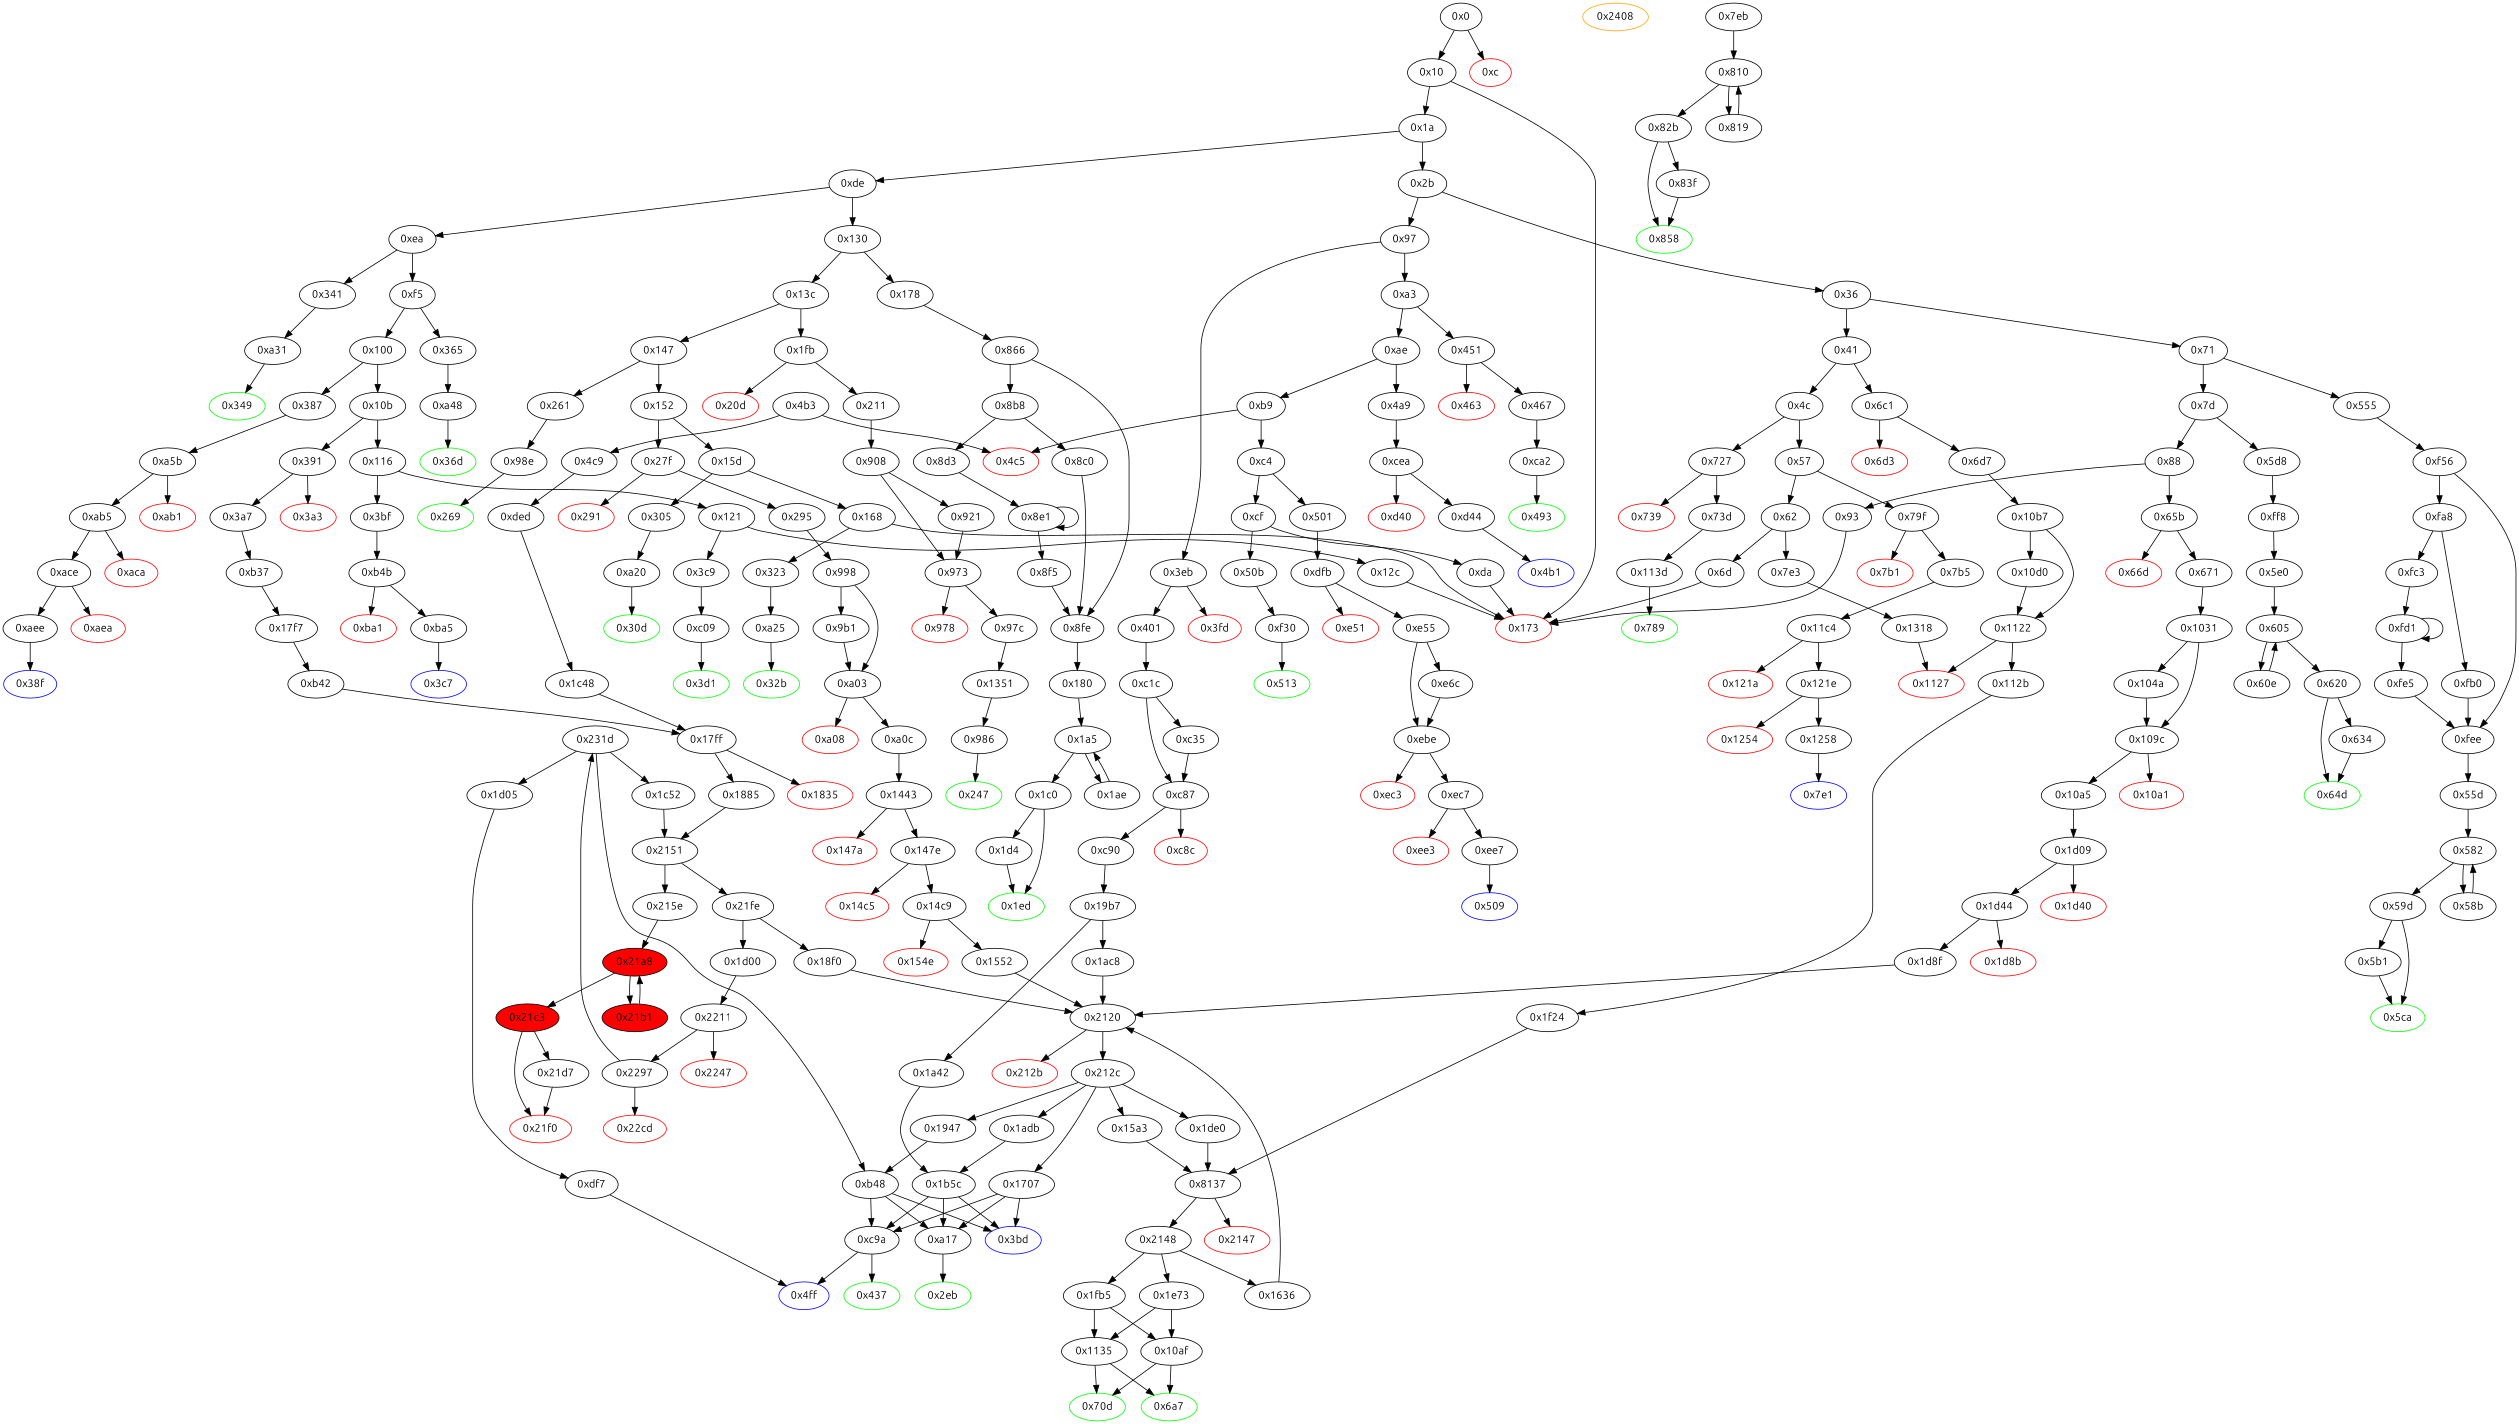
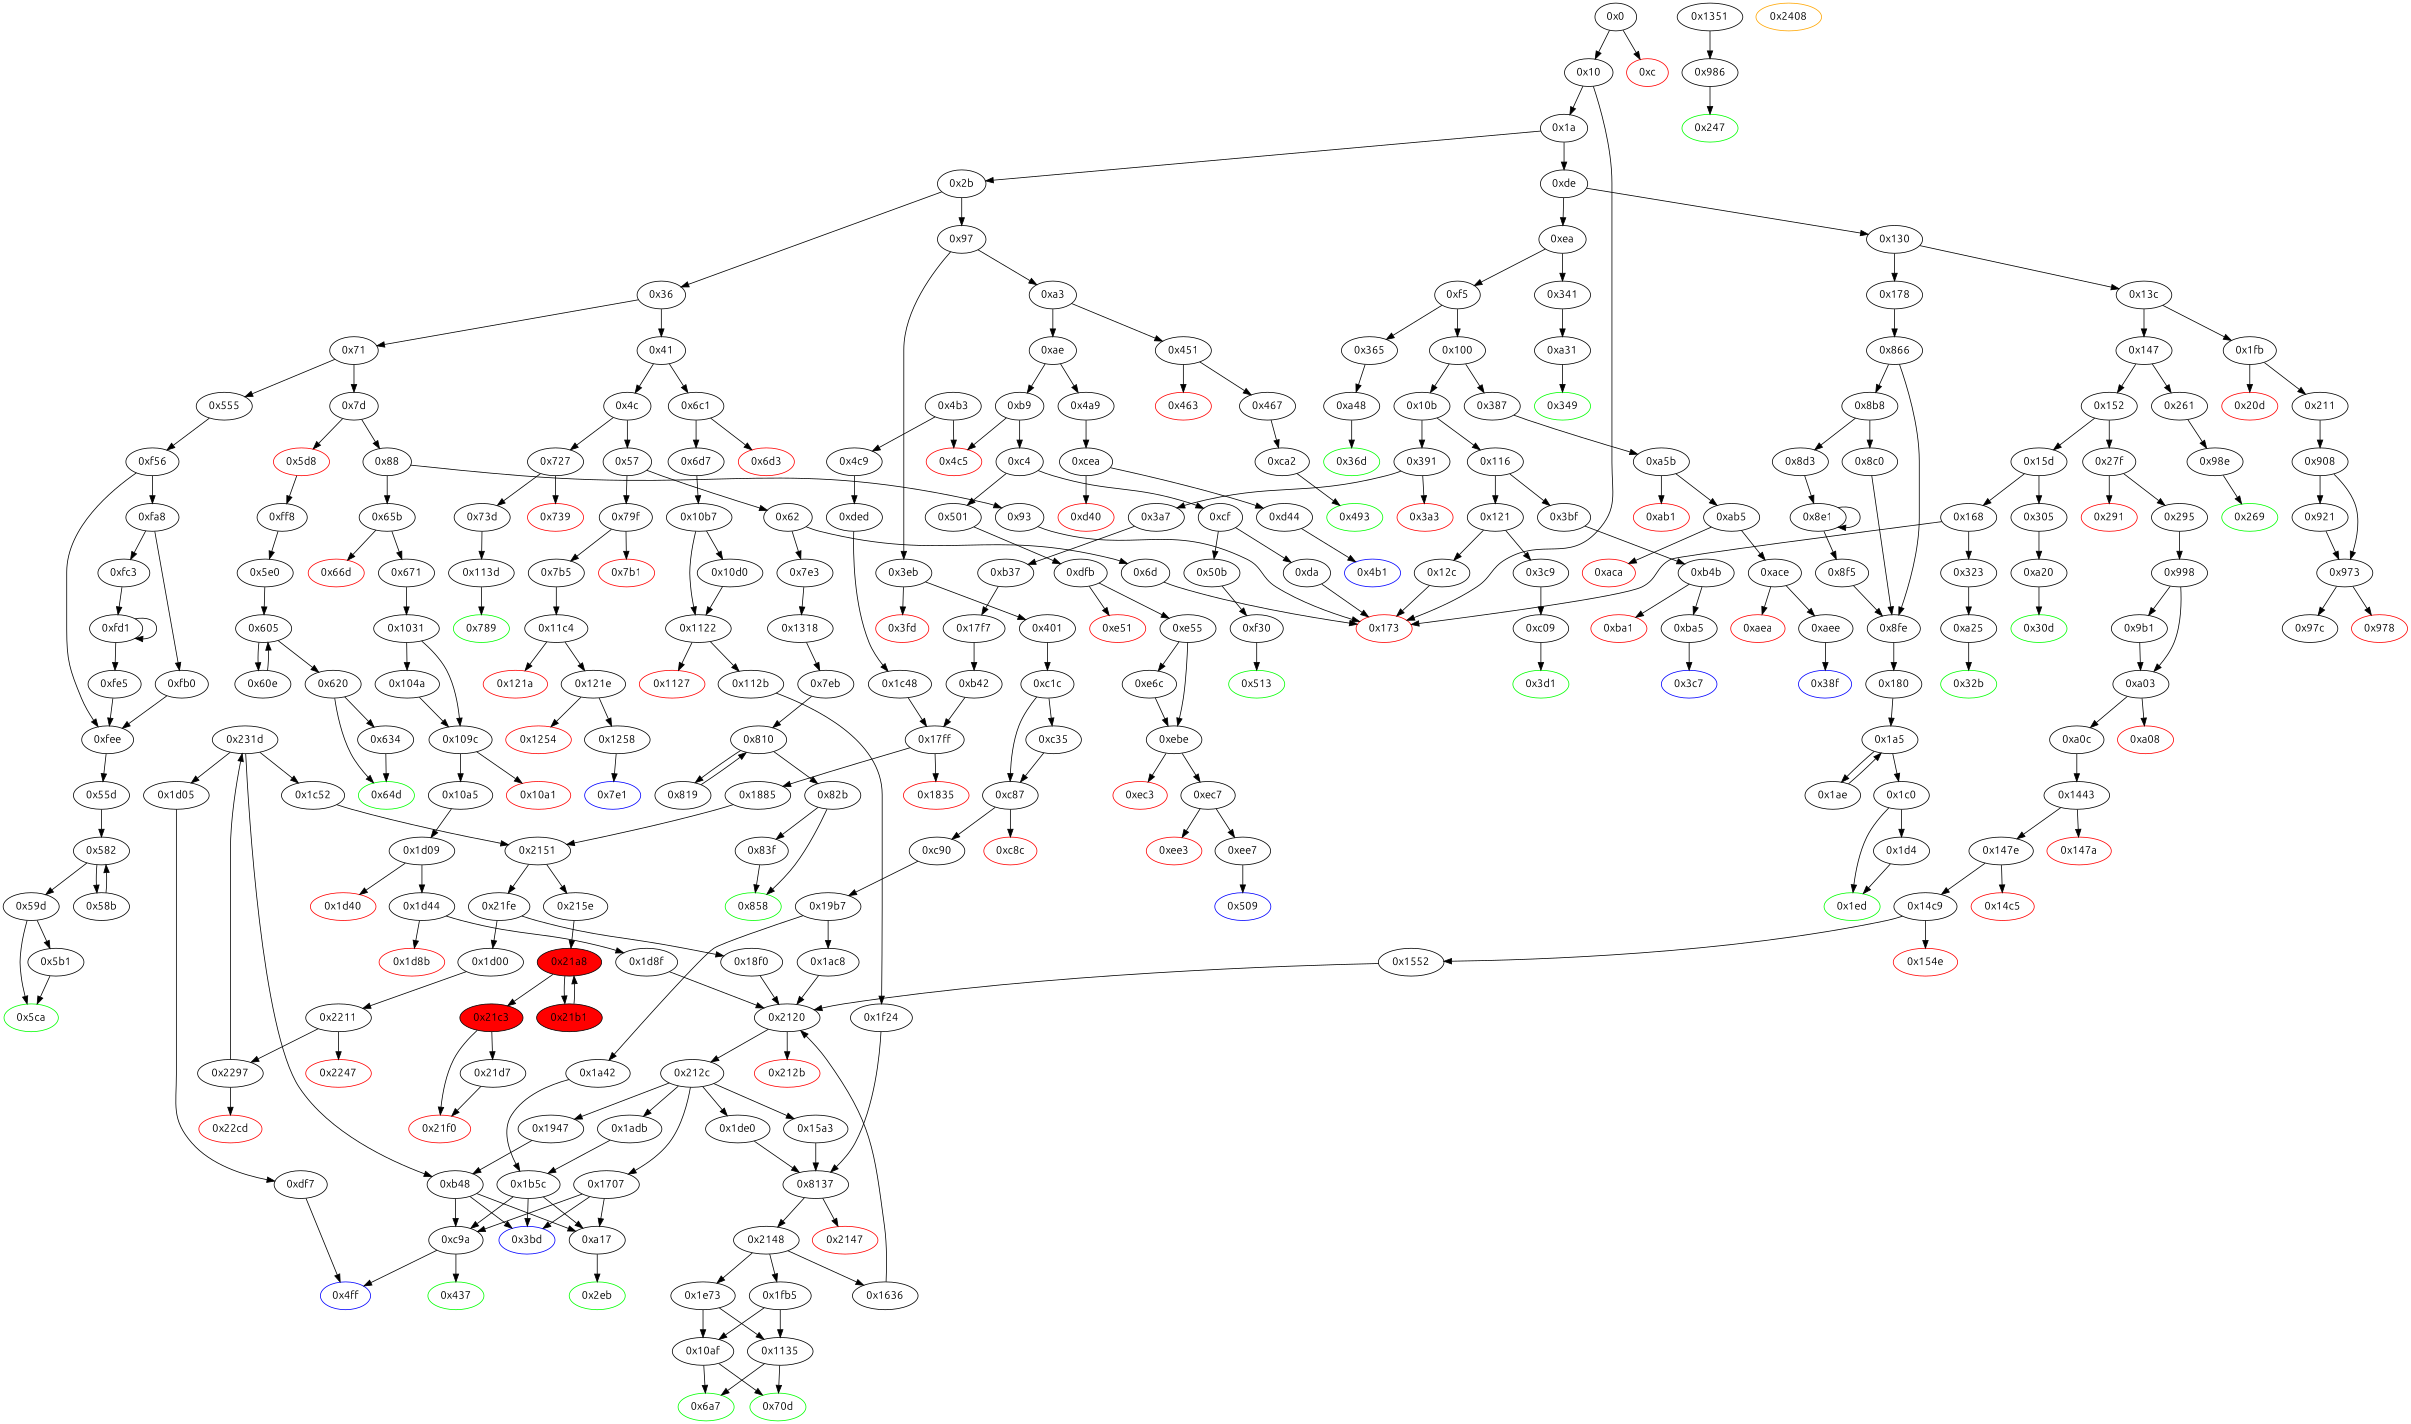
node "0x5d8": color black -> red
edge "0x97c" -> "0x1351": removed
edge "0x1318" -> "0x1127": now "0x1318" -> "0x7eb"
